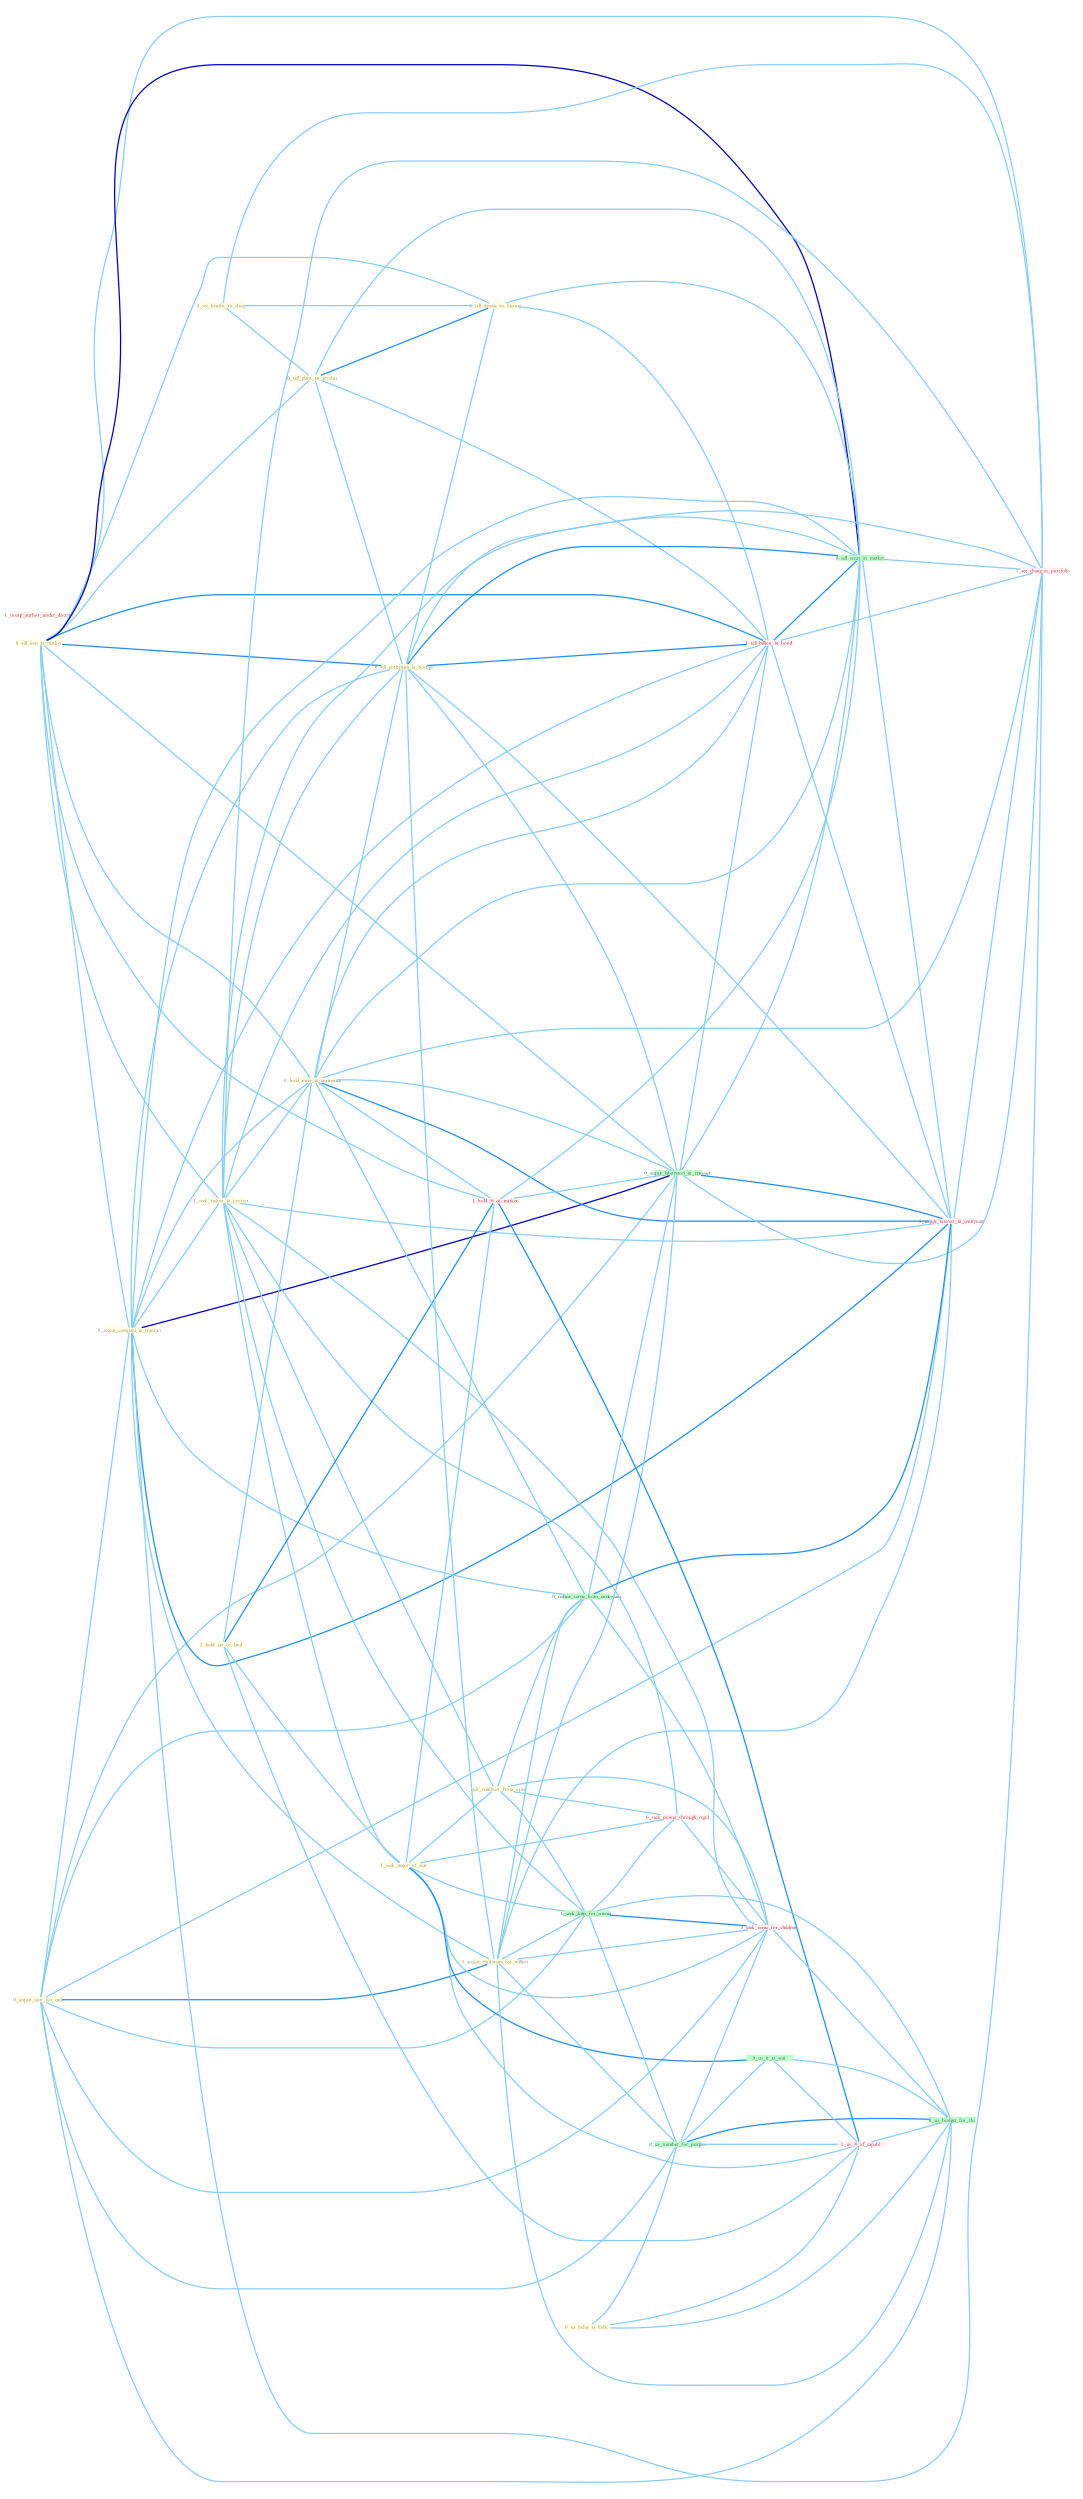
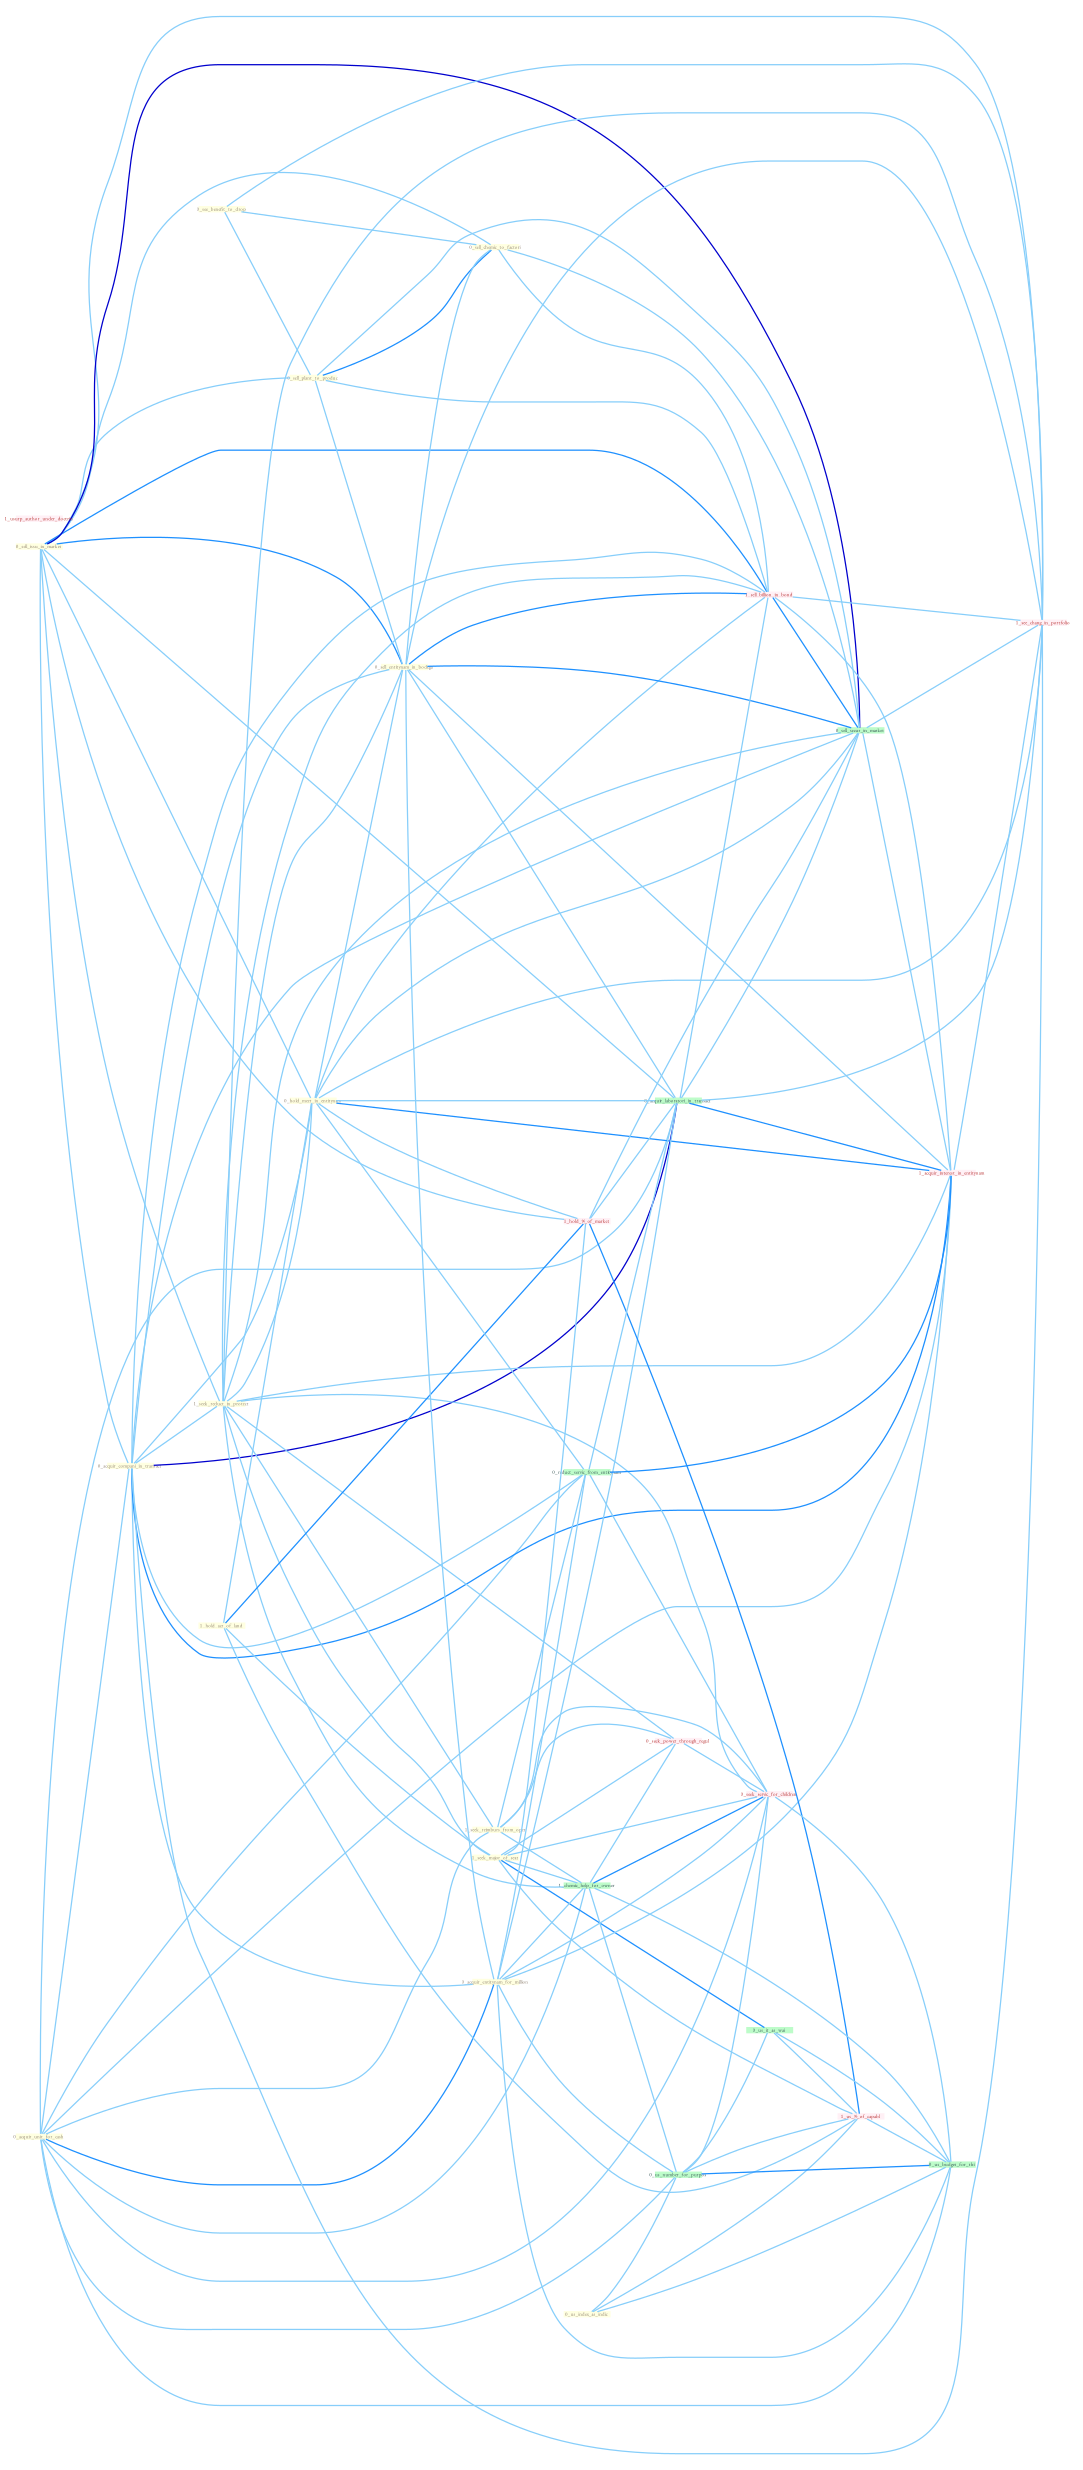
edge "1_seek_reimburs_from_oper" -- "1_seek_major_of_seat": now "1_seek_reimburs_from_oper" -- "0_acquir_unit_for_cash"
node "1_seek_help_for_owner": label "1_seek_help_for_owner" -> "1_chemic_help_for_owner"
